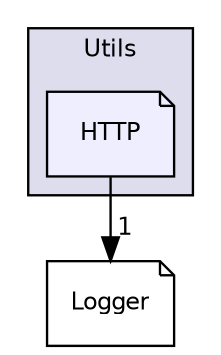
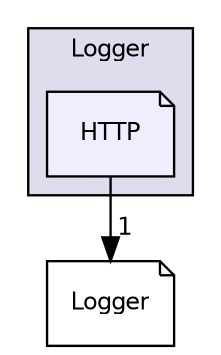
cluster "Utils": label "Utils" -> "Logger"
